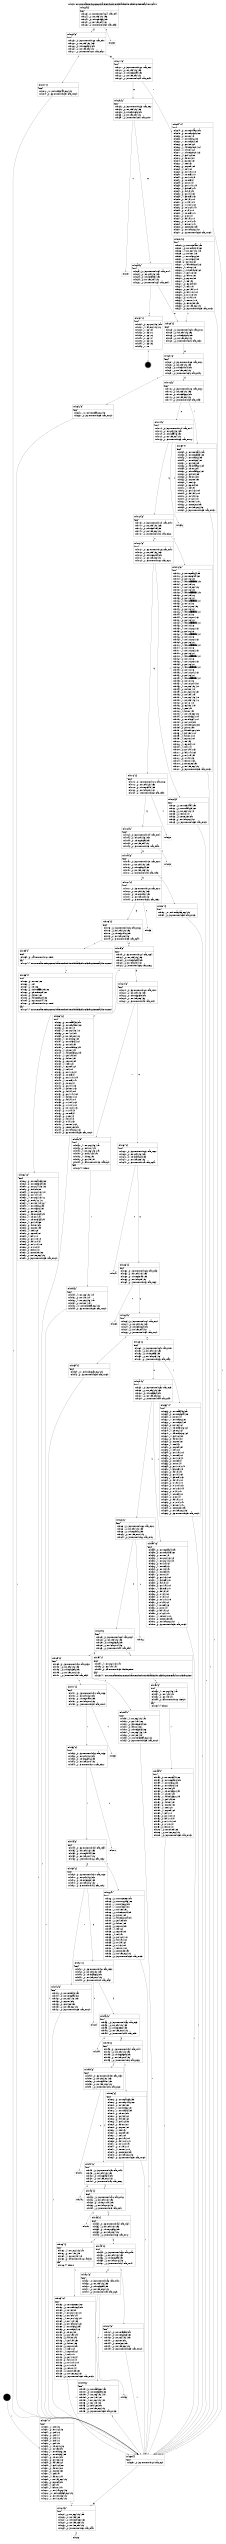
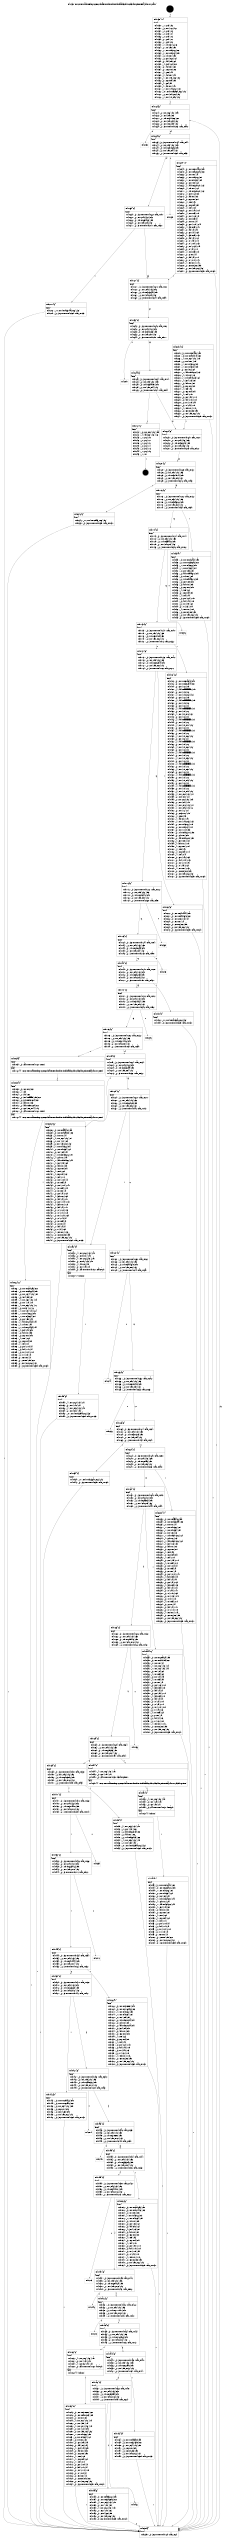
edge "0x401677 [28]" -> "0x402249 [147]": reversed
edge "0x40161f [32]" -> "0x40163f [28]": added, label "24"
